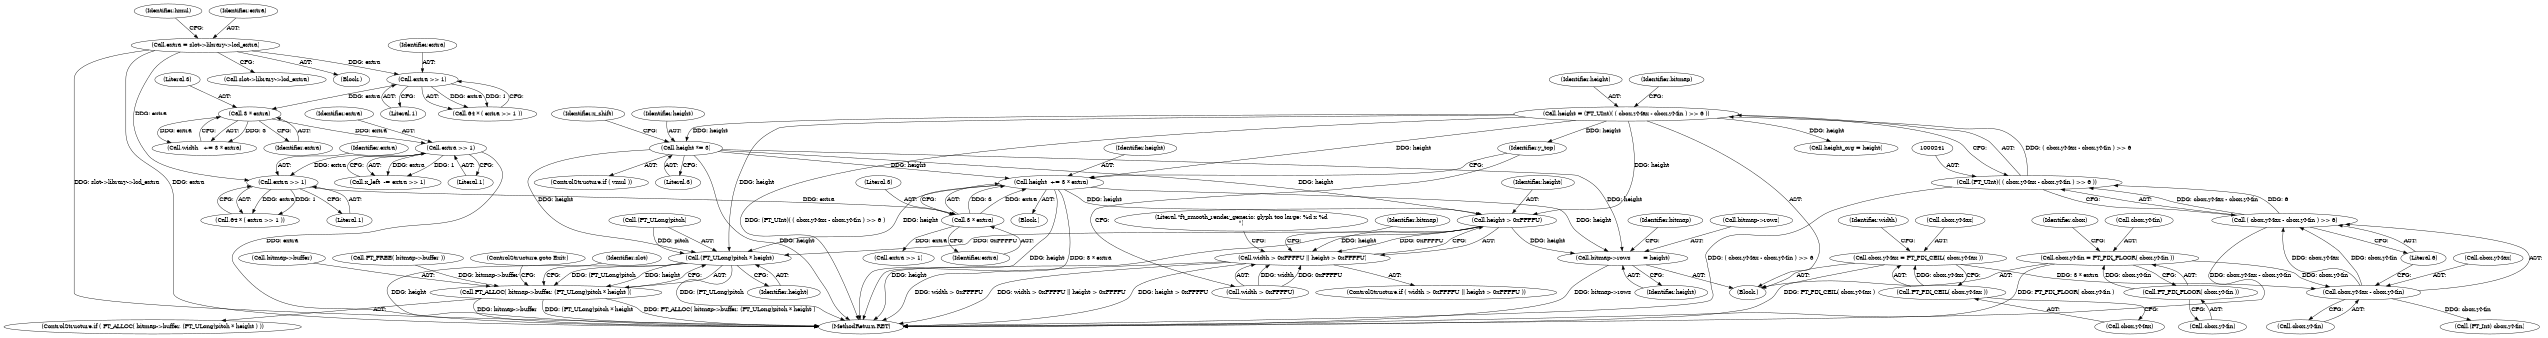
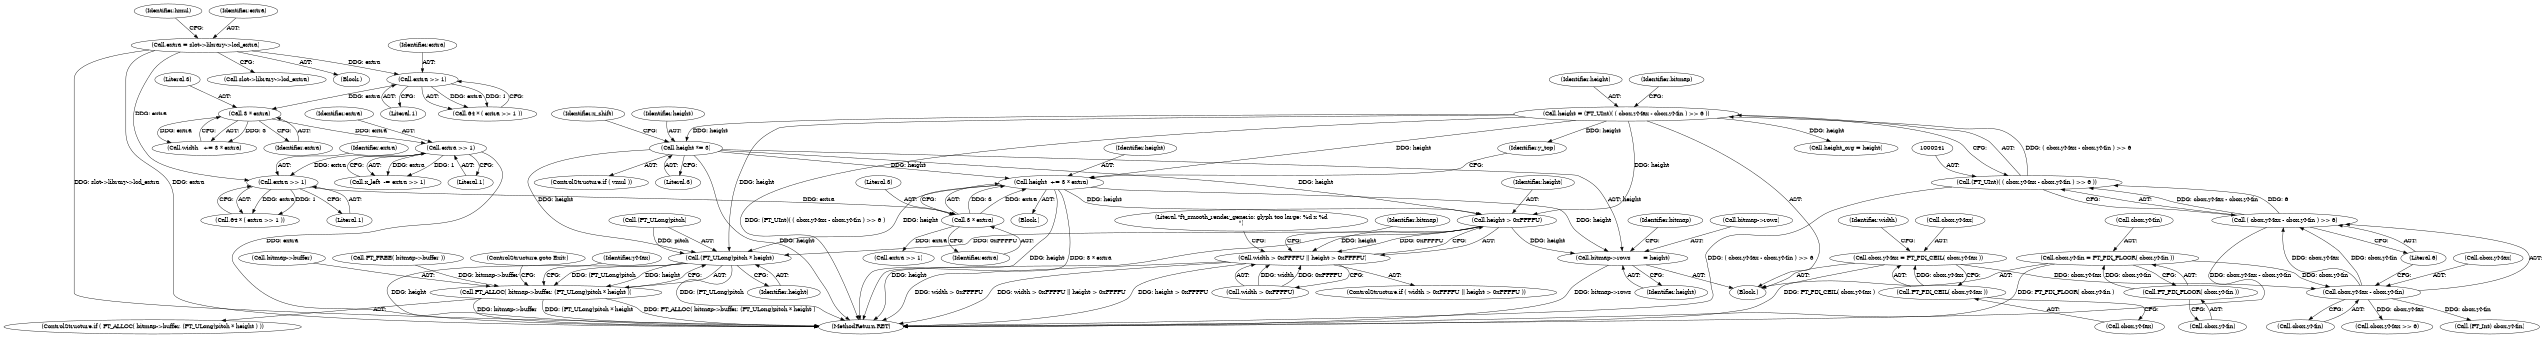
edge "(Identifier,y_top)" -> "(Call,width > 0xFFFFU)": now "(Call,width > 0xFFFFU || height > 0xFFFFU)" -> "(Call,width > 0xFFFFU)"
edge "(Call,height *= 3)" -> "(Call,bitmap->rows       = height)": label "DDG: height" -> "AST: height"
node "(Identifier,cbox)": removed
node "(Identifier,slot)": label "(Identifier,slot)" -> "(Identifier,yMax)"
edge "(Call,cbox.yMax = FT_PIX_CEIL( cbox.yMax ))" -> "(Call,cbox.yMax - cbox.yMin)": label "DDG: 3 * extra" -> "DDG: cbox.yMax"
node "(Call,cbox.yMax >> 6)": added
